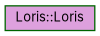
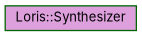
node "Loris::Loris": label "Loris::Loris" -> "Loris::Synthesizer"
